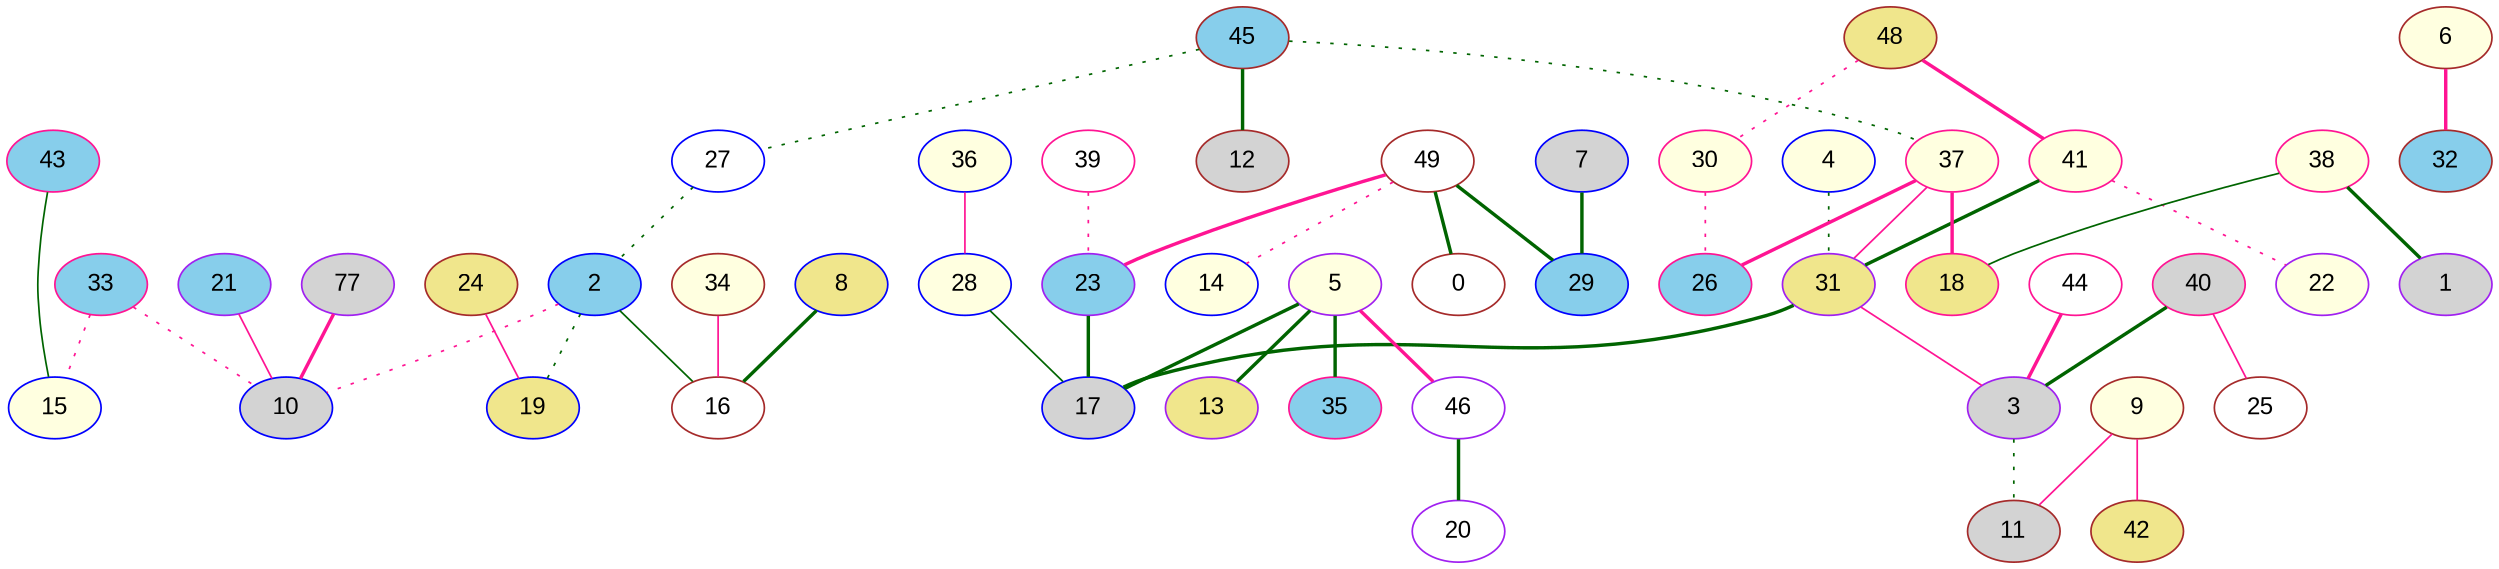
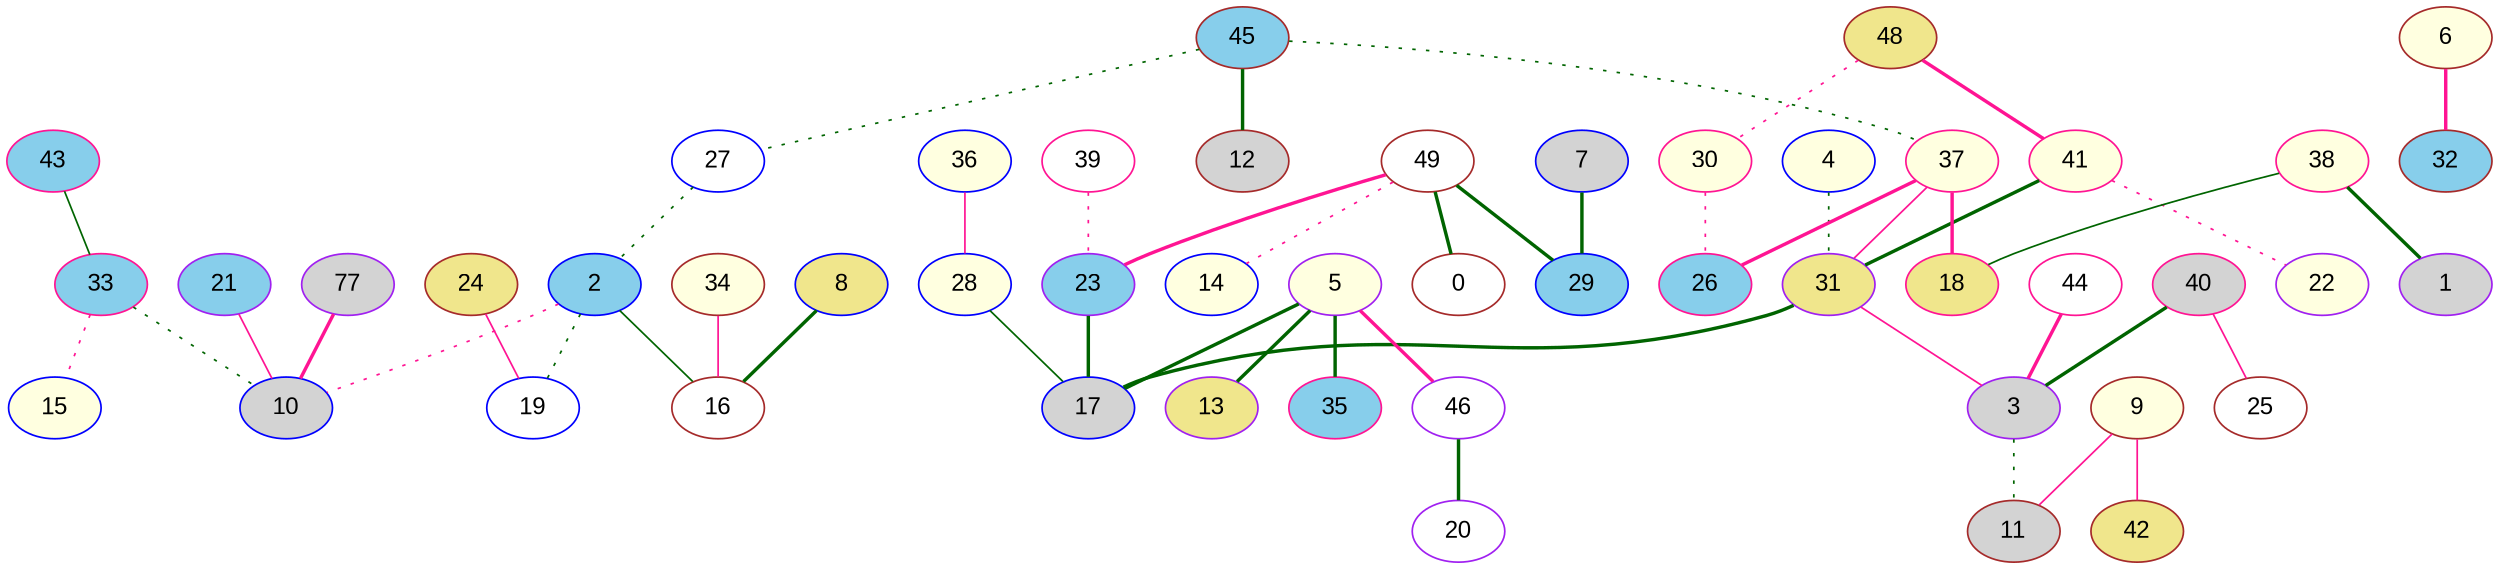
edge "43" -- "15": now "43" -- "33"
edge "33" -- "10": color deeppink -> darkgreen
node "19": fillcolor khaki -> white
